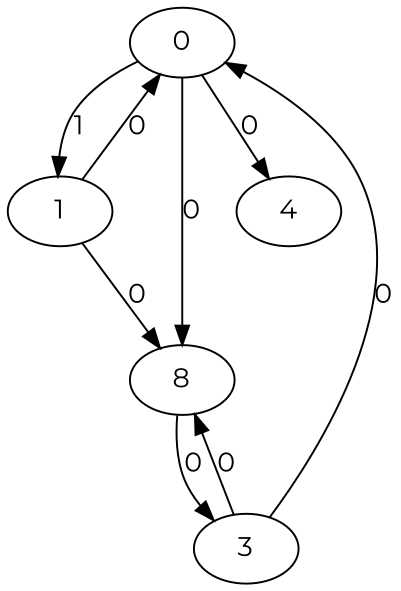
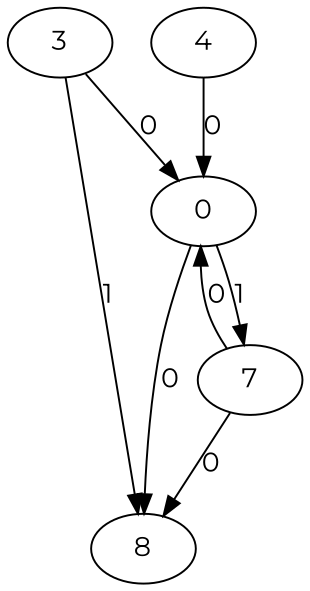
edge "0" -> "4": reversed
node "1": label "1" -> "7"
edge "8" -> "3": removed, label "0"
edge "3" -> "8": label "0" -> "1"
